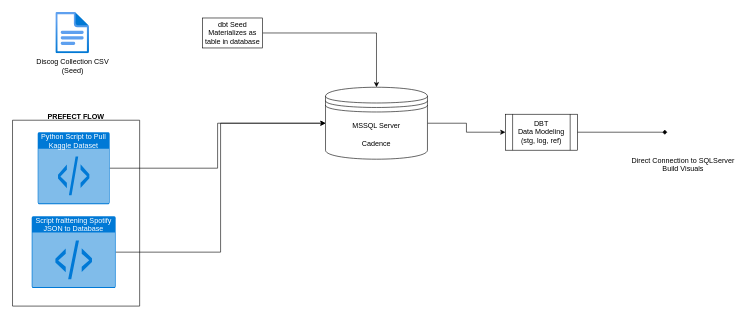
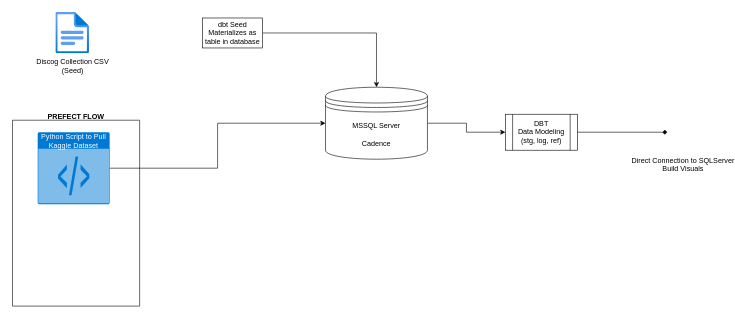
edge "Script fralttening Spotify JSON to Database" -> "MSSQL Server Cadence": removed
node "Script fralttening Spotify JSON to Database": removed
